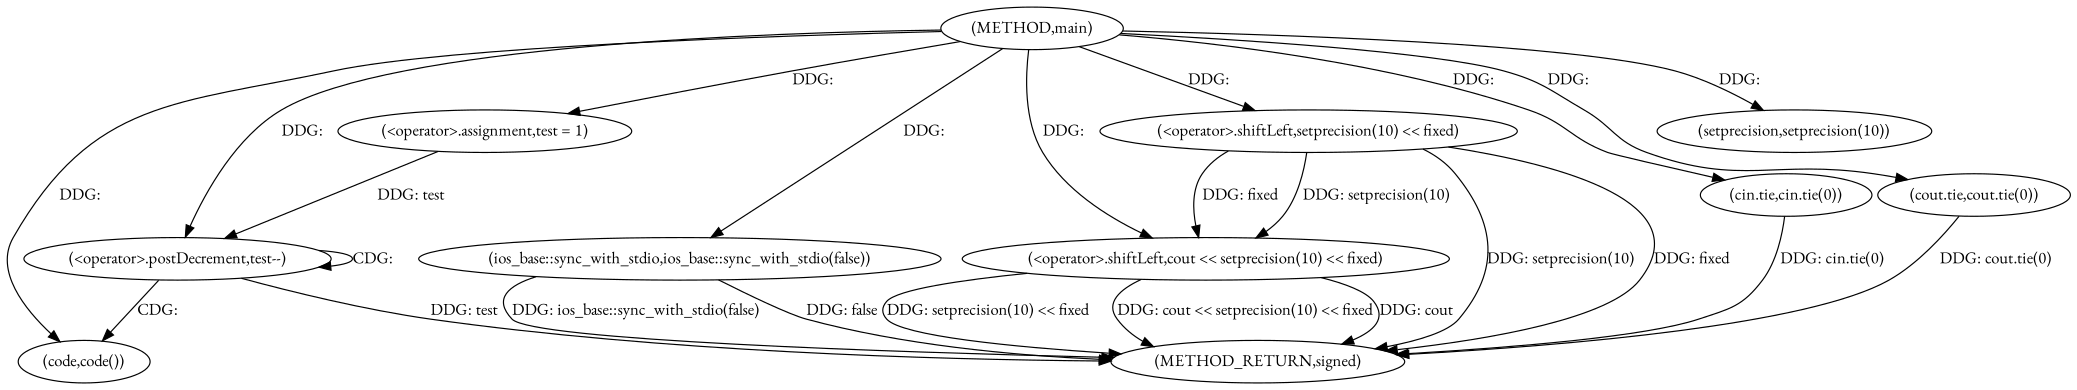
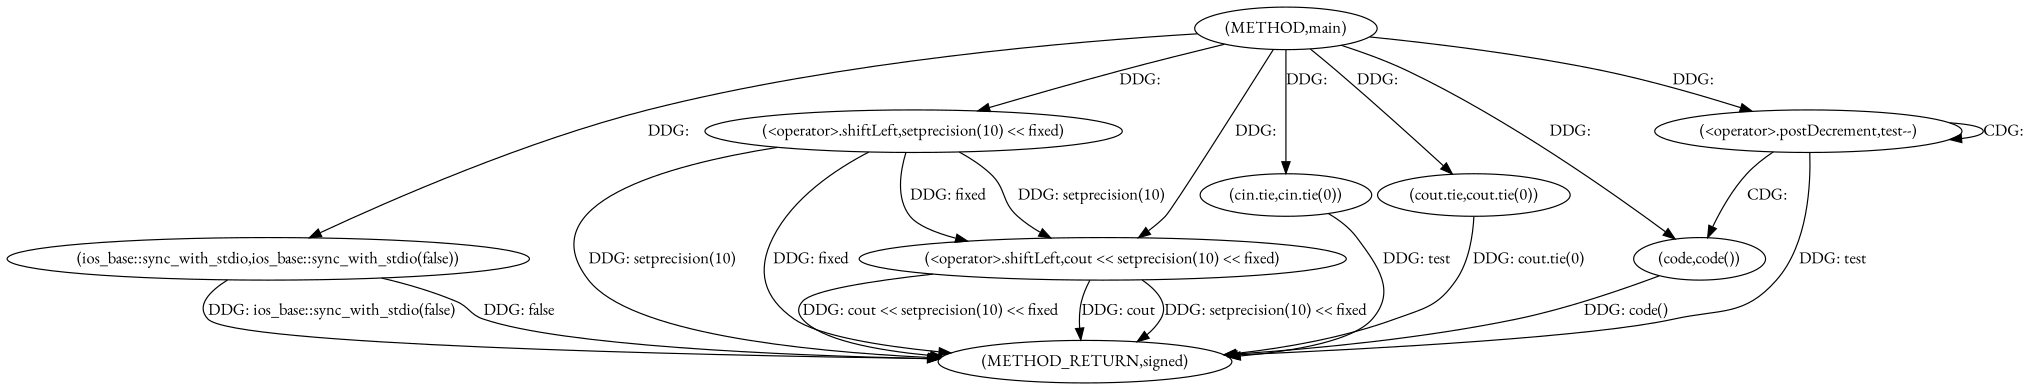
node "(<operator>.assignment,test = 1)": removed
node "(setprecision,setprecision(10))": removed
edge "(cin.tie,cin.tie(0))" -> "(METHOD_RETURN,signed)": label "DDG: cin.tie(0)" -> "DDG: test"
edge "(code,code())" -> "(METHOD_RETURN,signed)": added, label "DDG: code()"
